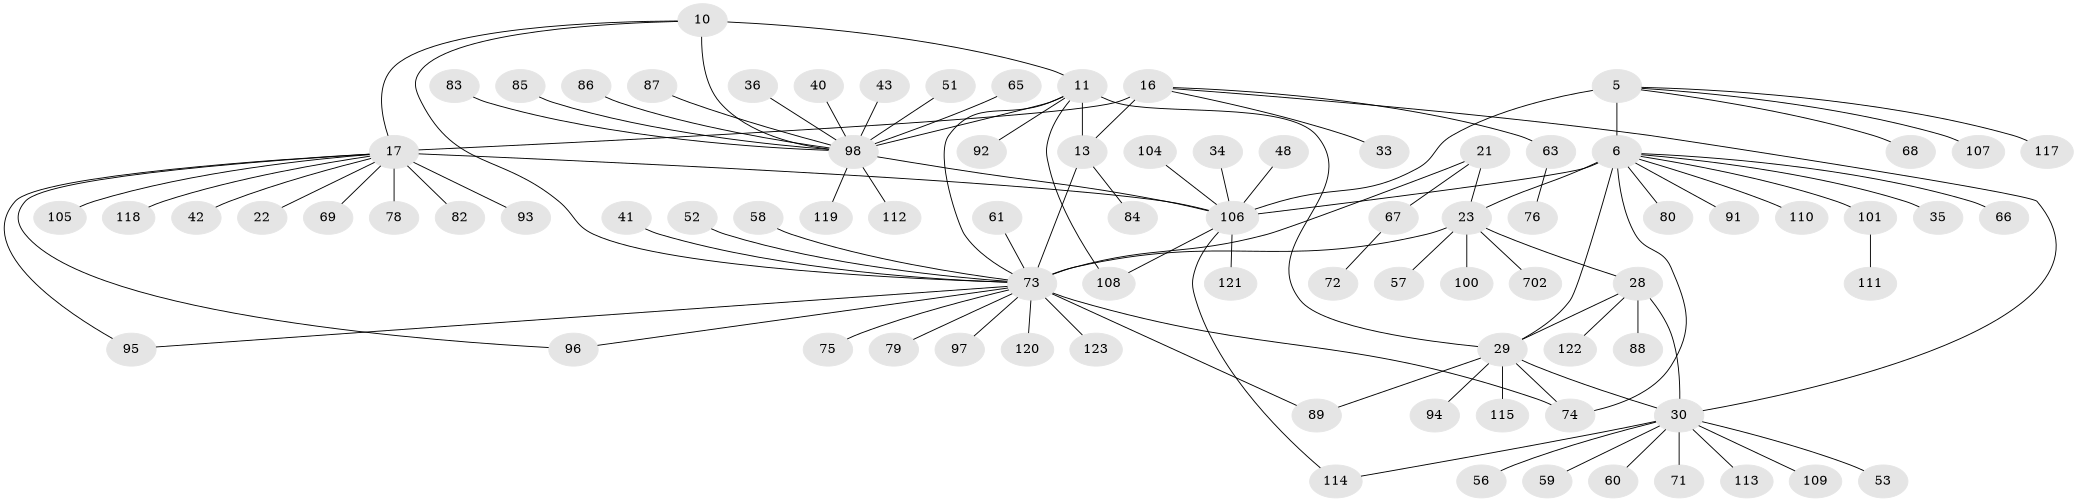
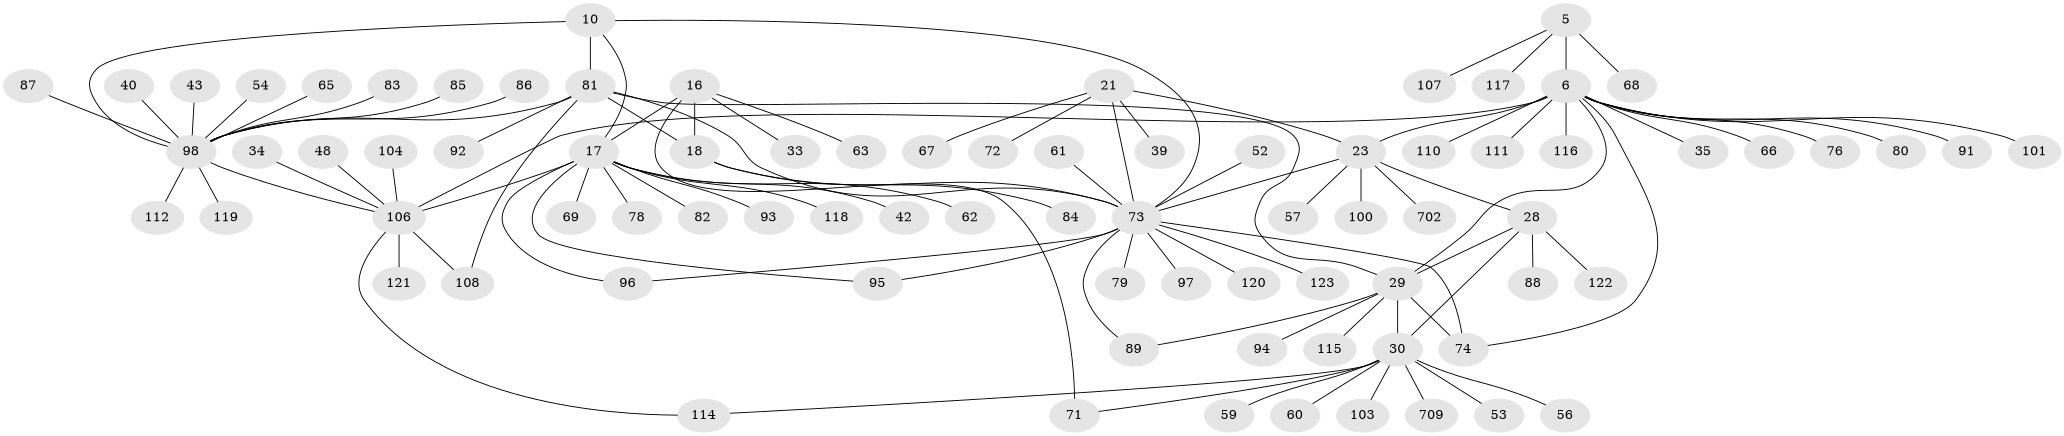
node "36": removed
node "51": label "51" -> "54"
node "11": label "11" -> "81"
node "13": label "13" -> "18"
node "39": added
node "116": added
edge "5" -- "106": removed
edge "16" -- "30": now "16" -- "71"
edge "63" -- "76": now "6" -- "76"
node "105": removed
node "22": label "22" -> "62"
node "41": removed
node "58": removed
edge "101" -- "111": now "6" -- "111"
edge "67" -- "72": now "21" -- "72"
node "75": removed
node "113": label "113" -> "103"
node "109": label "109" -> "709"
